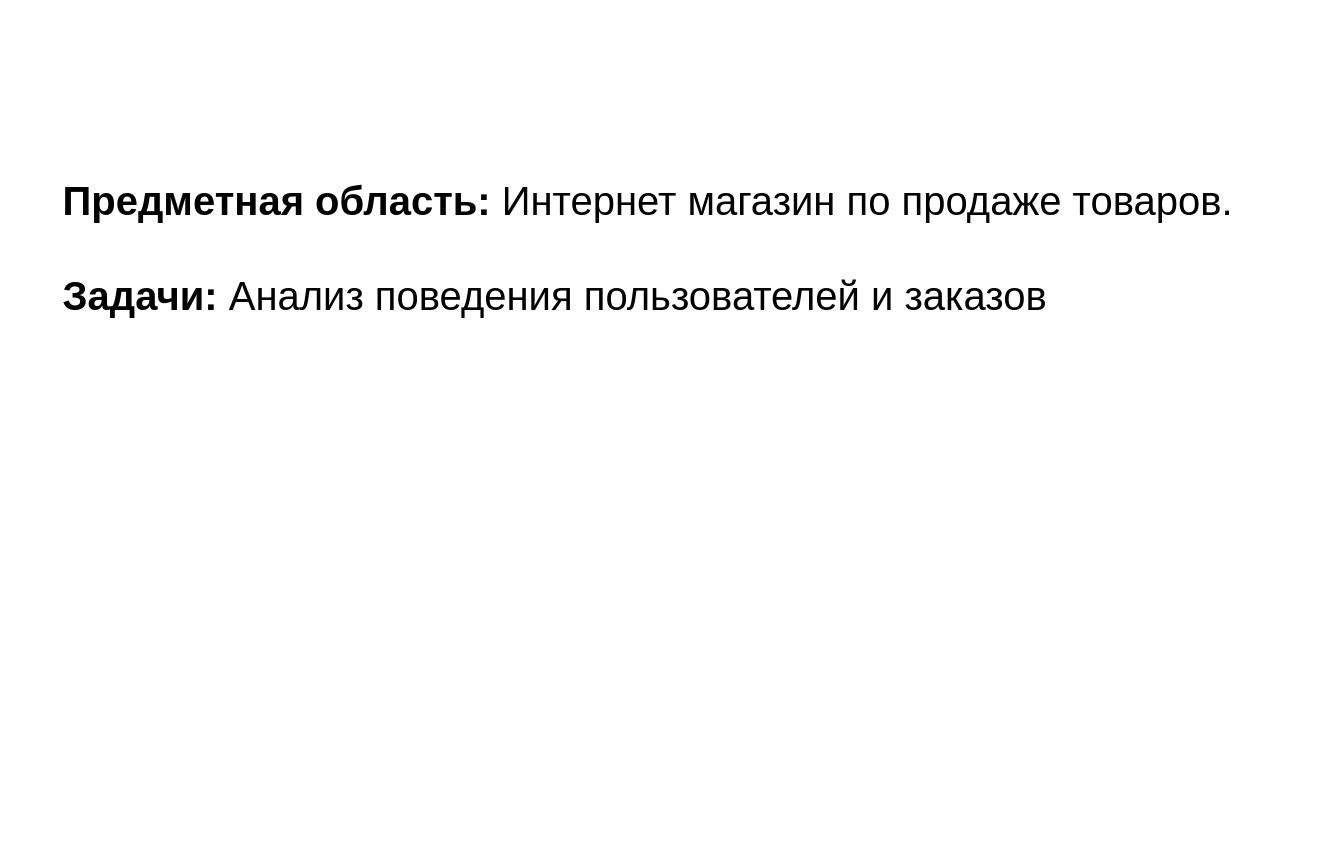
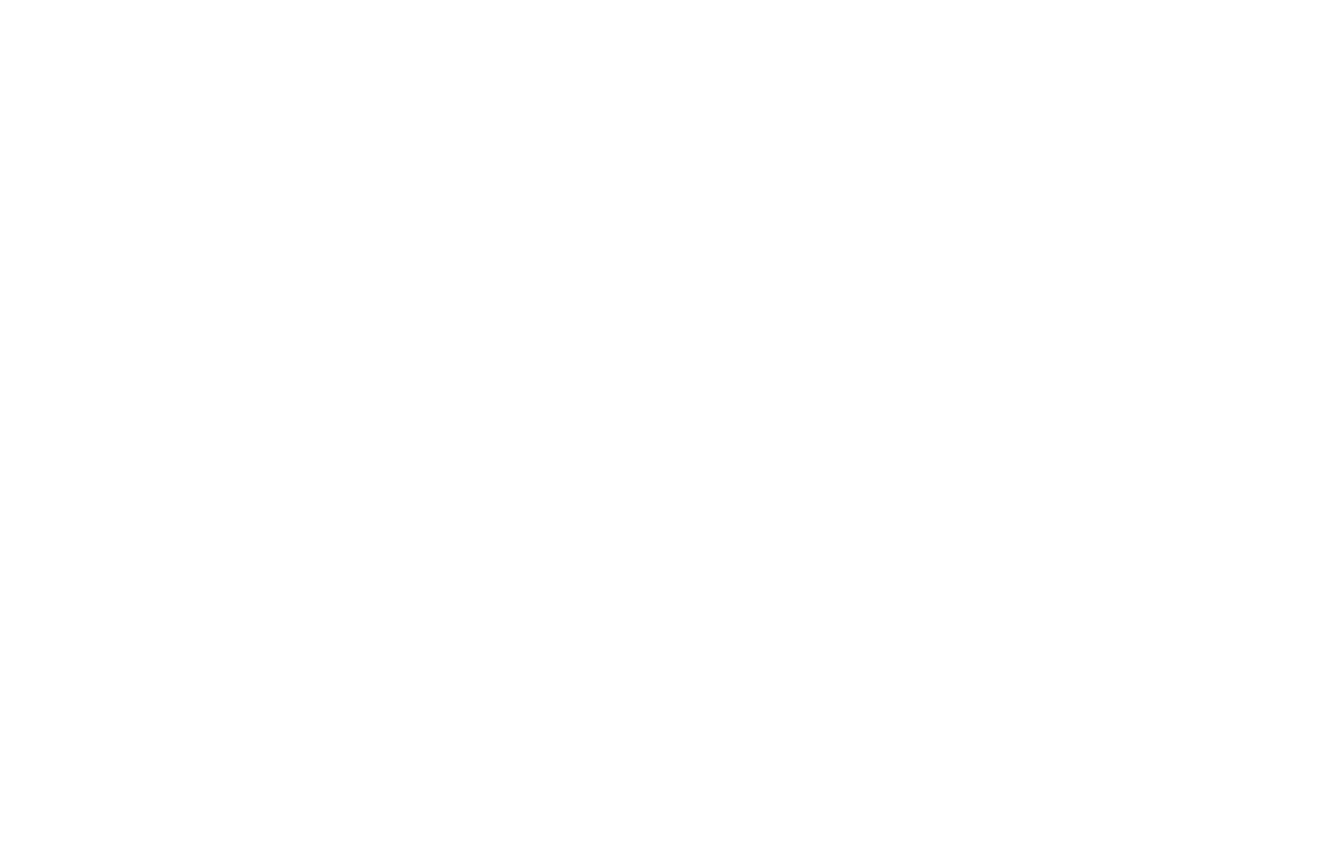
node "Предметная область: Интернет магазин по продаже товаров. Задачи: Анализ поведения пользователей и заказов": removed
